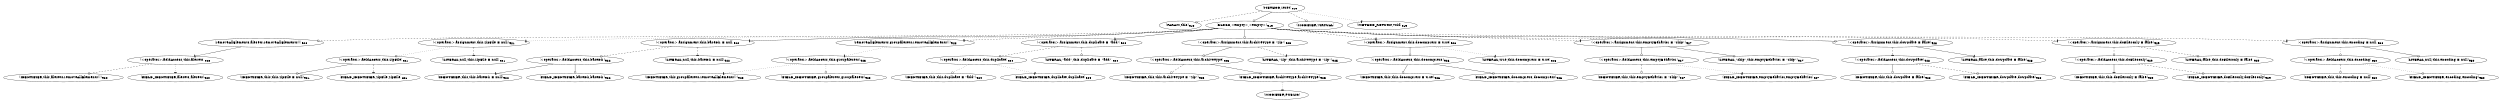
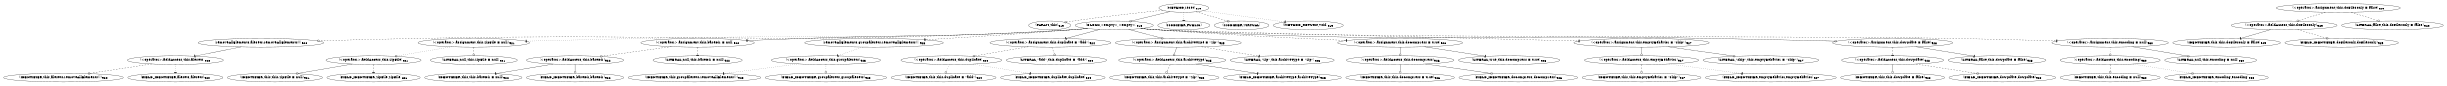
edge "(BLOCK,<empty>,<empty>)" -> "(<operator>.assignment,this.doFilesonly = false)": removed
edge "(<operator>.assignment,this.zipFile = null)" -> "(LITERAL,null,this.zipFile = null)": arrowhead tee -> odot
edge "(<operator>.assignment,this.doCompress = true)" -> "(LITERAL,true,this.doCompress = true)": style dotted -> solid
edge "(<operator>.fieldAccess,this.archiveType)" -> "(FIELD_IDENTIFIER,archiveType,archiveType)": arrowhead odot -> tee
edge "(FIELD_IDENTIFIER,archiveType,archiveType)" -> "(MODIFIER,PUBLIC)": now "(METHOD,reset)" -> "(MODIFIER,PUBLIC)"
